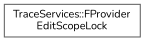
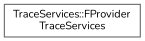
node "TraceServices::FProvider EditScopeLock": label "TraceServices::FProvider EditScopeLock" -> "TraceServices::FProvider TraceServices"
